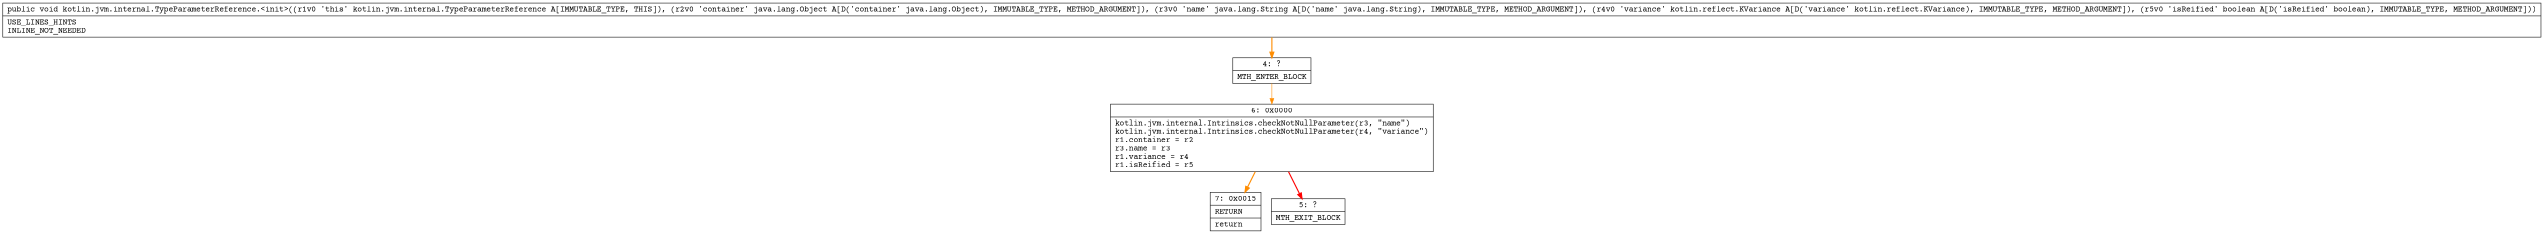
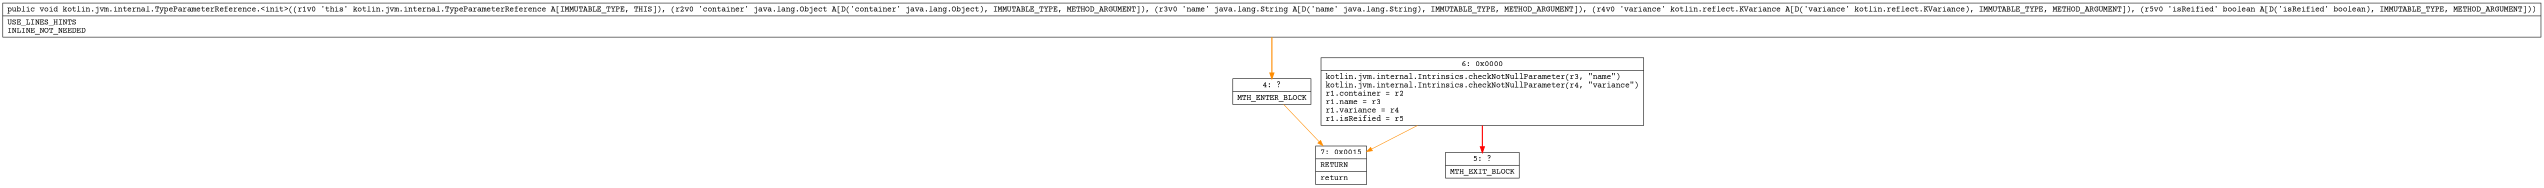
edge "4: ?" -> "6: 0x0000": now "4: ?" -> "7: 0x0015"
node "6: 0x0000": text "r3.name = r3" -> "r1.name = r3"
edge "6: 0x0000" -> "7: 0x0015": style bold -> solid
